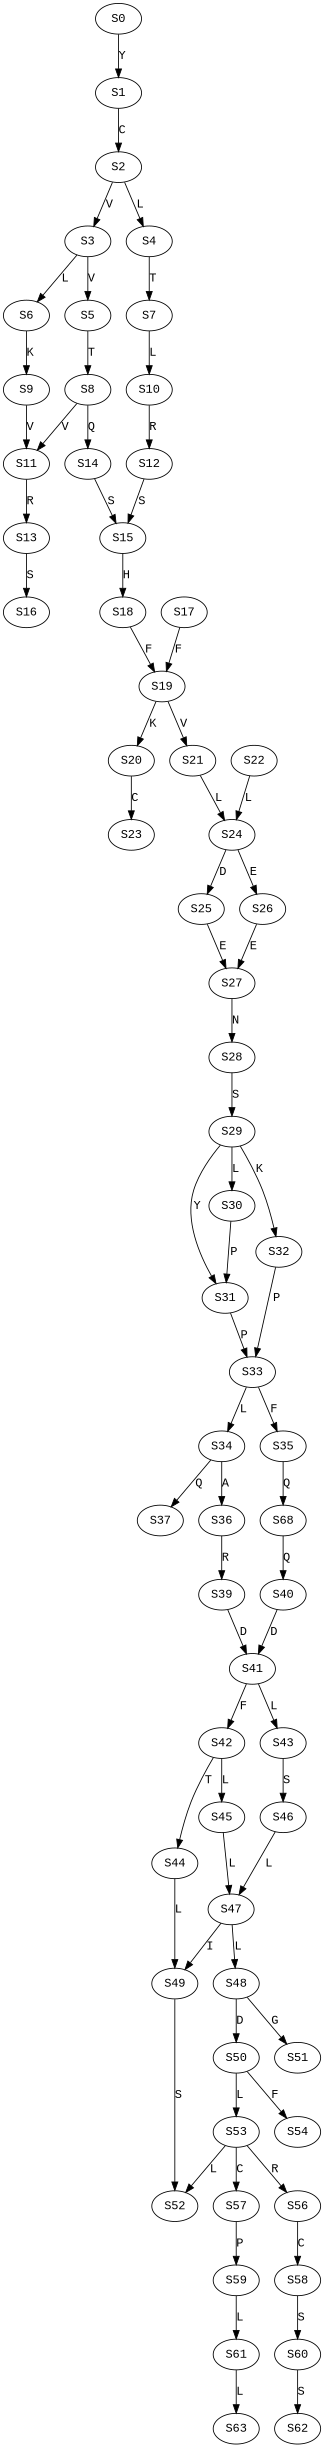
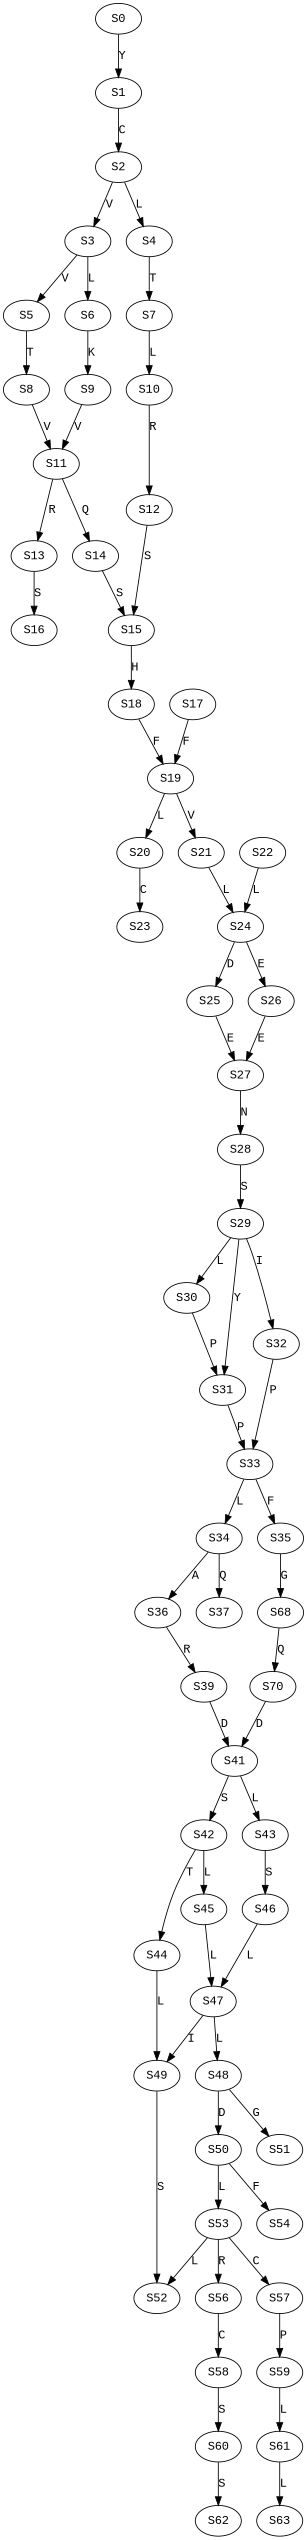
edge "S8" -> "S14": now "S11" -> "S14"
edge "S19" -> "S20": label "K" -> "L"
edge "S29" -> "S32": label "K" -> "I"
edge "S35" -> "S68": label "Q" -> "G"
node "S40": label "S40" -> "S70"
edge "S41" -> "S42": label "F" -> "S"
